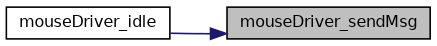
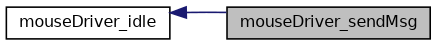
edge "mouseDriver_idle" -> "mouseDriver_sendMsg": reversed
